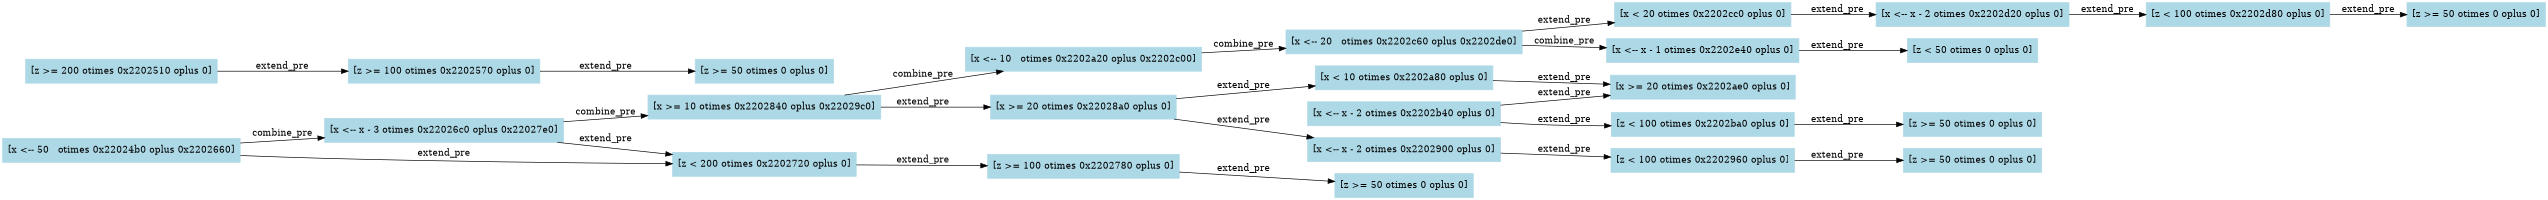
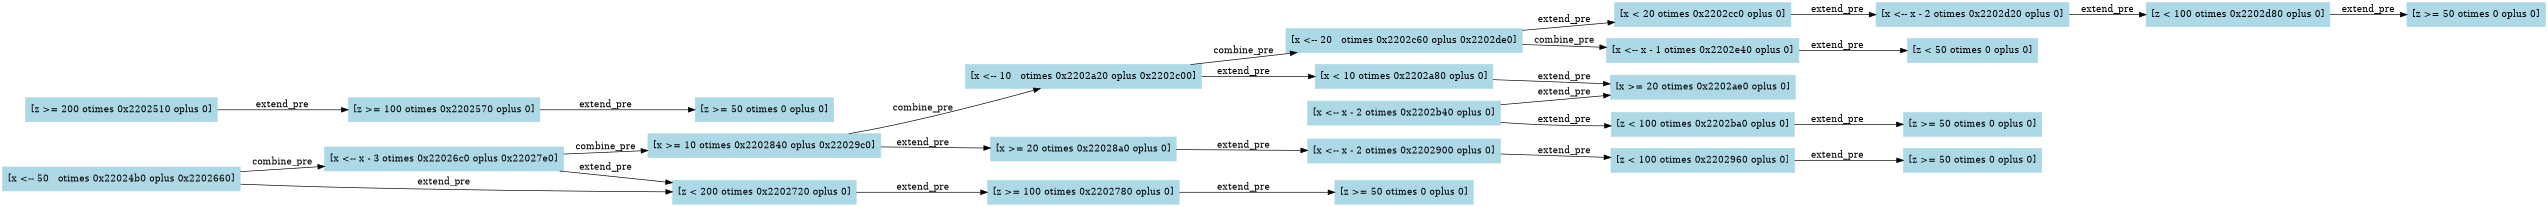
edge "[x >= 20 otimes 0x22028a0 oplus 0]" -> "[x < 10 otimes 0x2202a80 oplus 0]": now "[x <-- 10   otimes 0x2202a20 oplus 0x2202c00]" -> "[x < 10 otimes 0x2202a80 oplus 0]"
